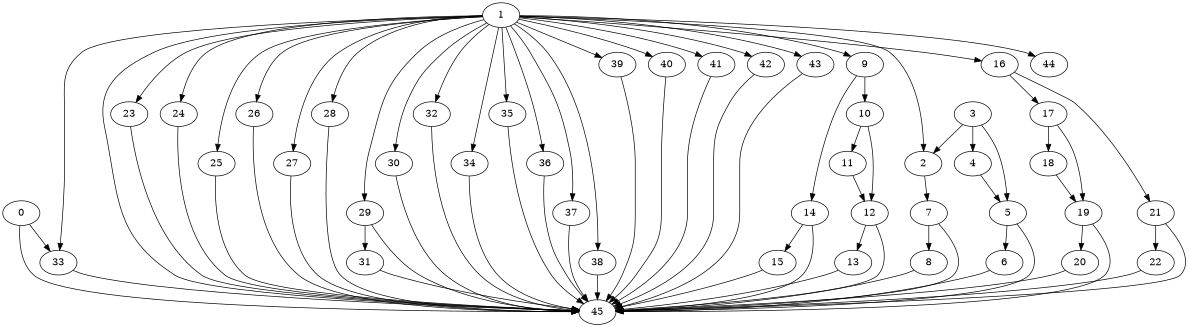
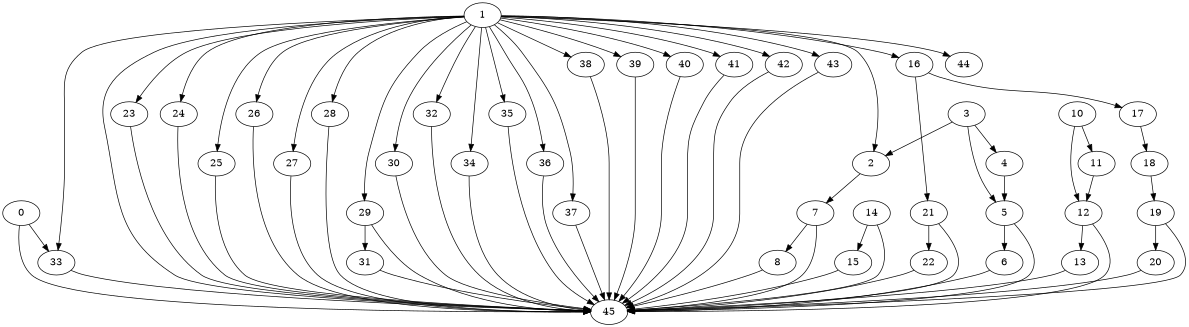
node "9": removed
edge "17" -> "19": removed
